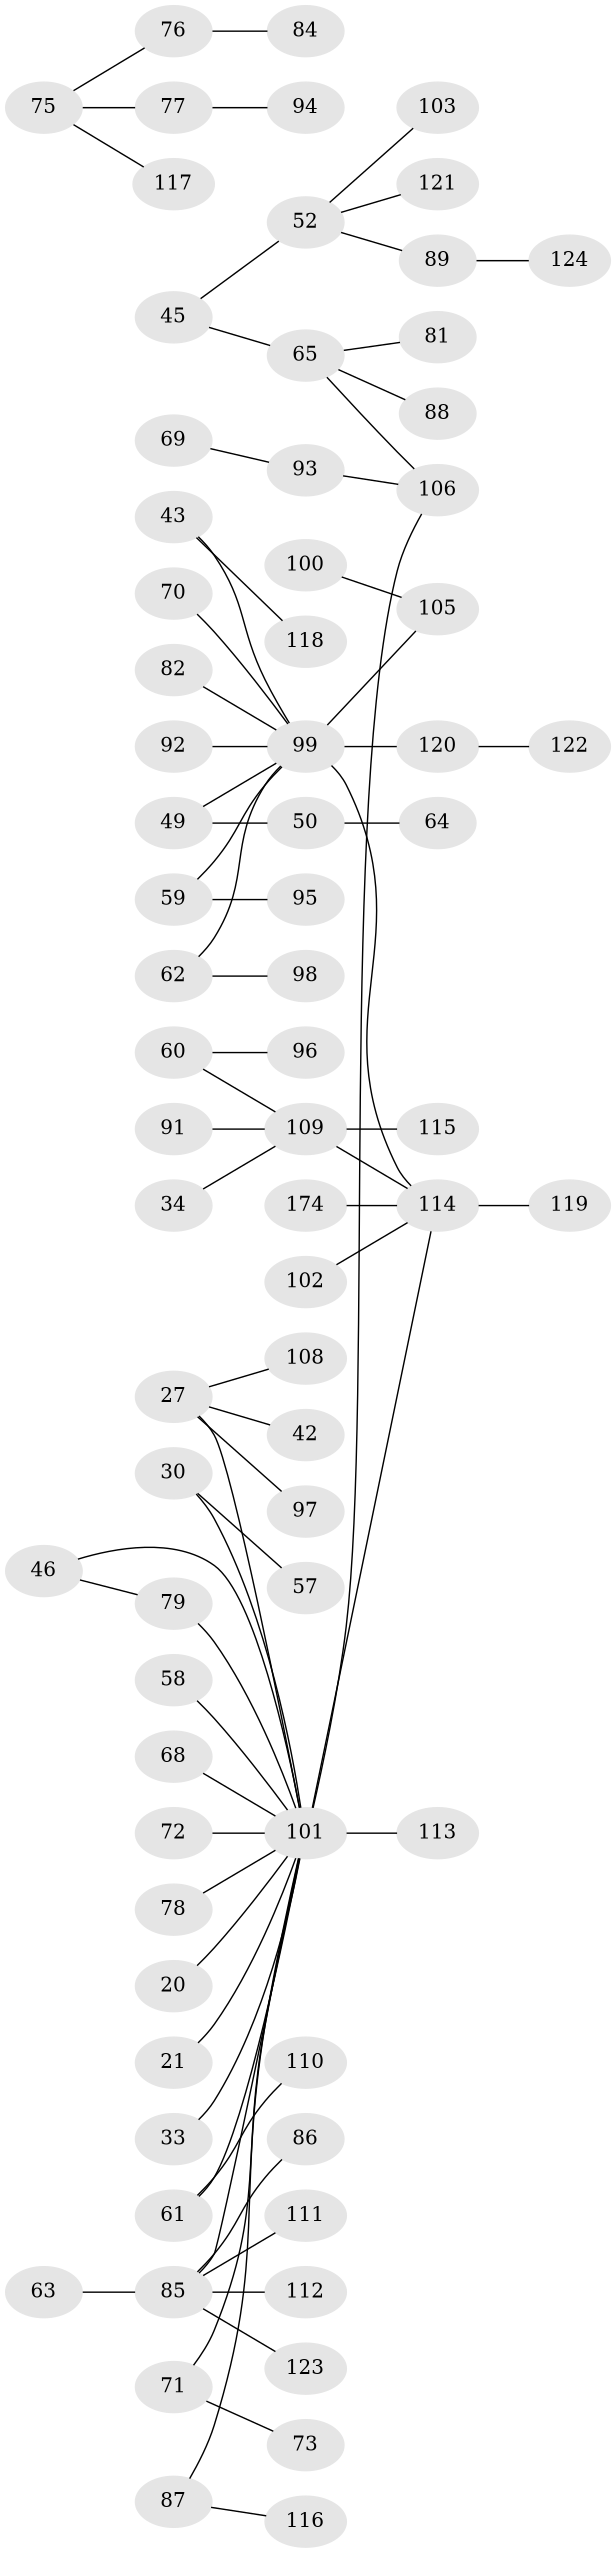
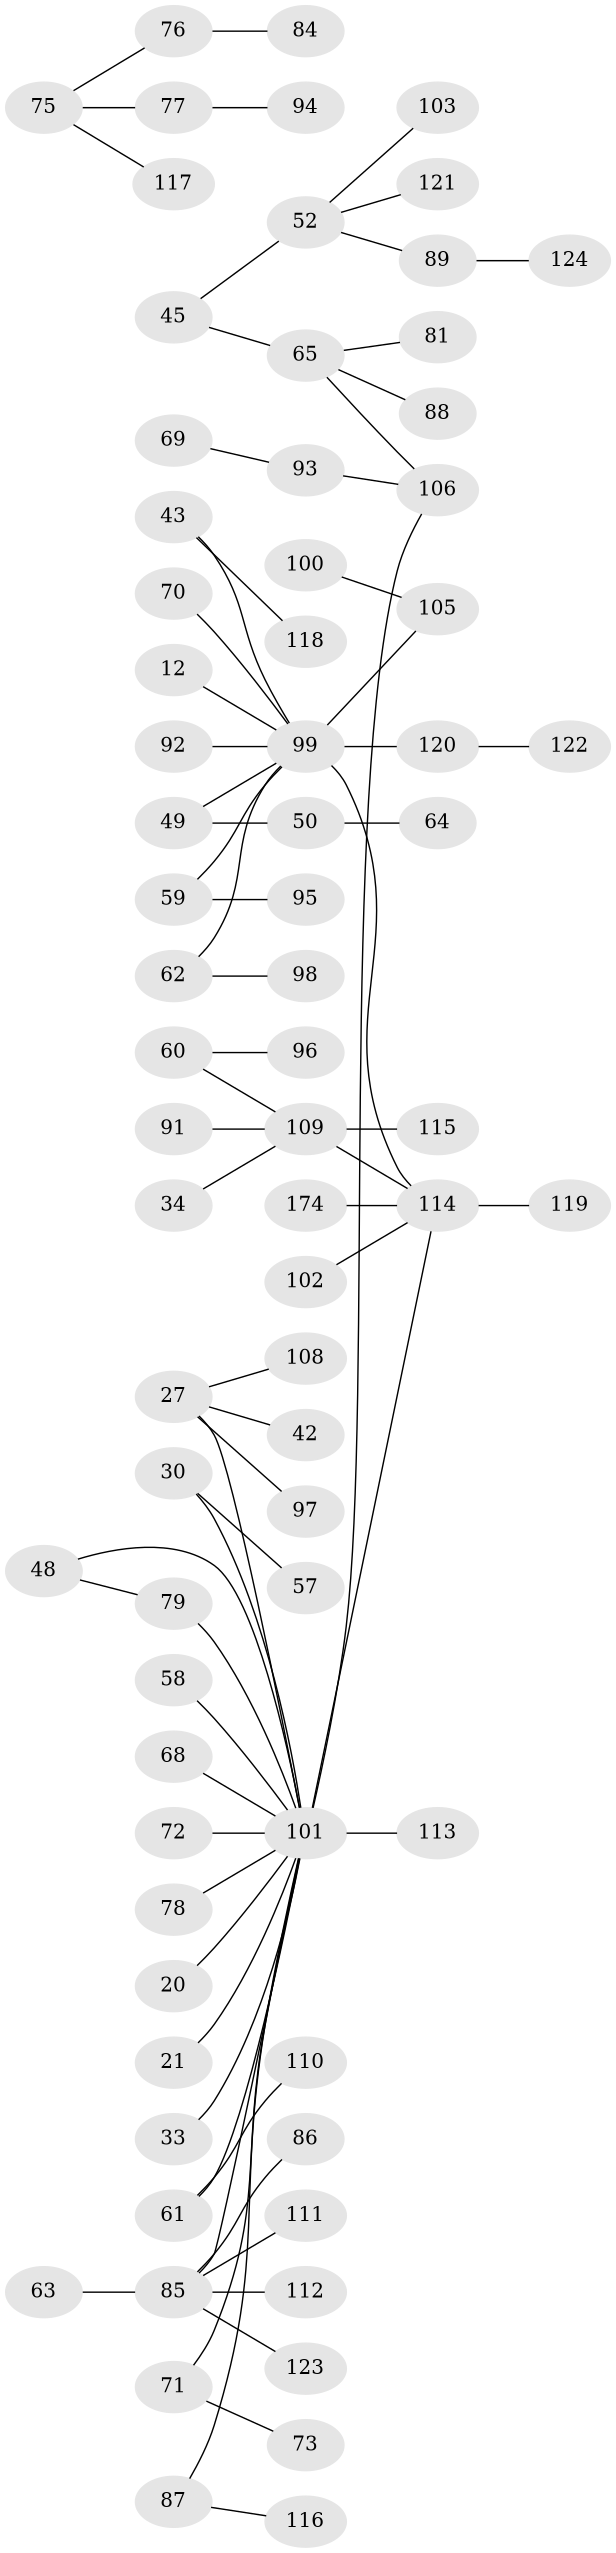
node "82": label "82" -> "12"
node "46": label "46" -> "48"
